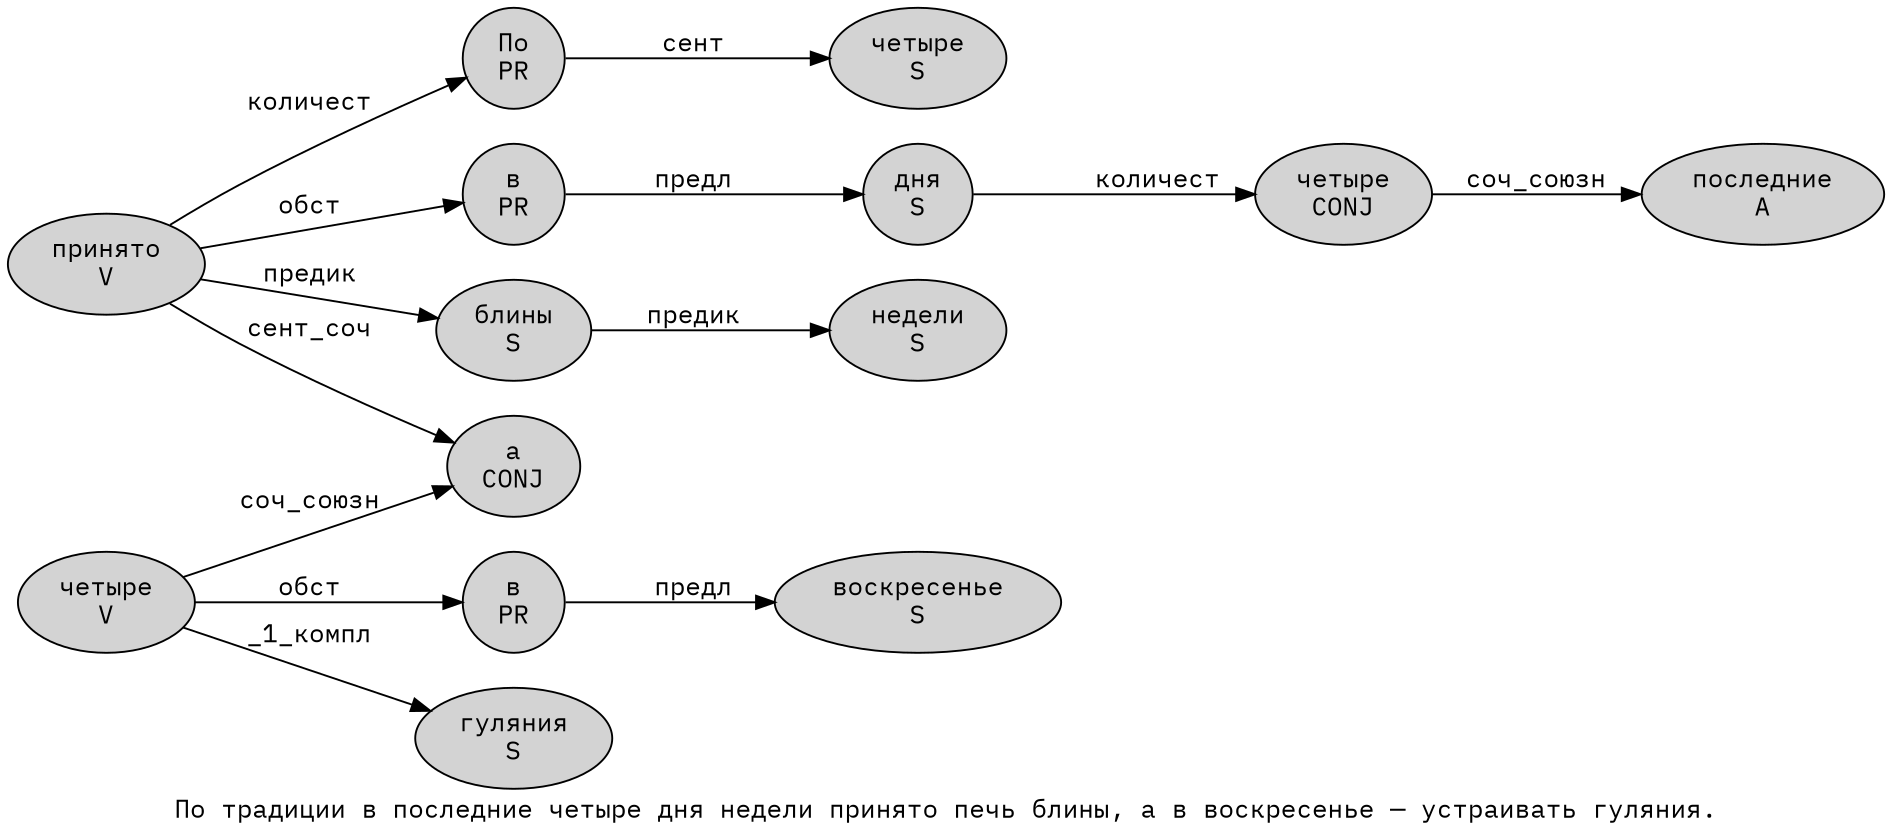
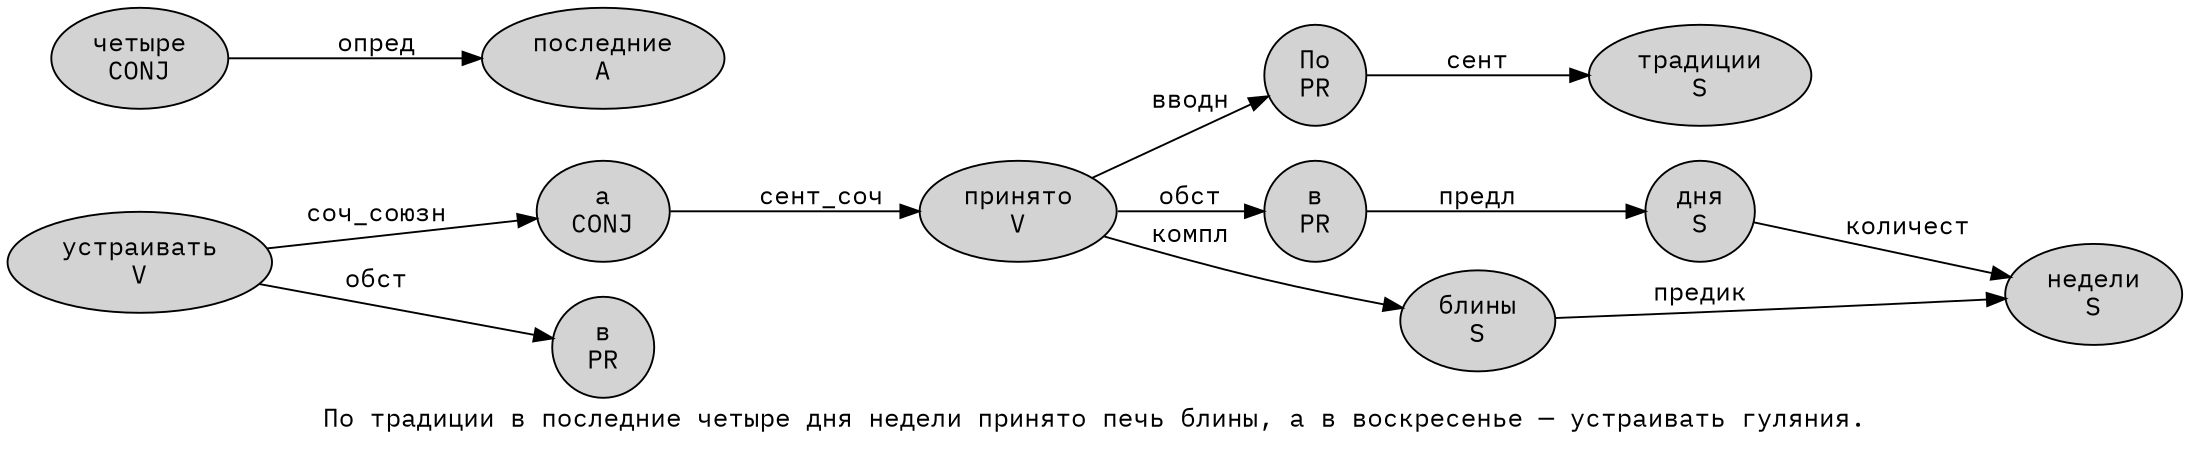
node "четыре S": label "четыре S" -> "традиции S"
edge "принято V" -> "По PR": label "количест" -> "вводн"
edge "четыре CONJ" -> "последние A": label "соч_союзн" -> "опред"
edge "дня S" -> "четыре CONJ": now "дня S" -> "недели S"
edge "принято V" -> "блины S": label "предик" -> "компл"
edge "принято V" -> "а CONJ": reversed
node "четыре V": label "четыре V" -> "устраивать V"
node "воскресенье S": removed
node "гуляния S": removed
